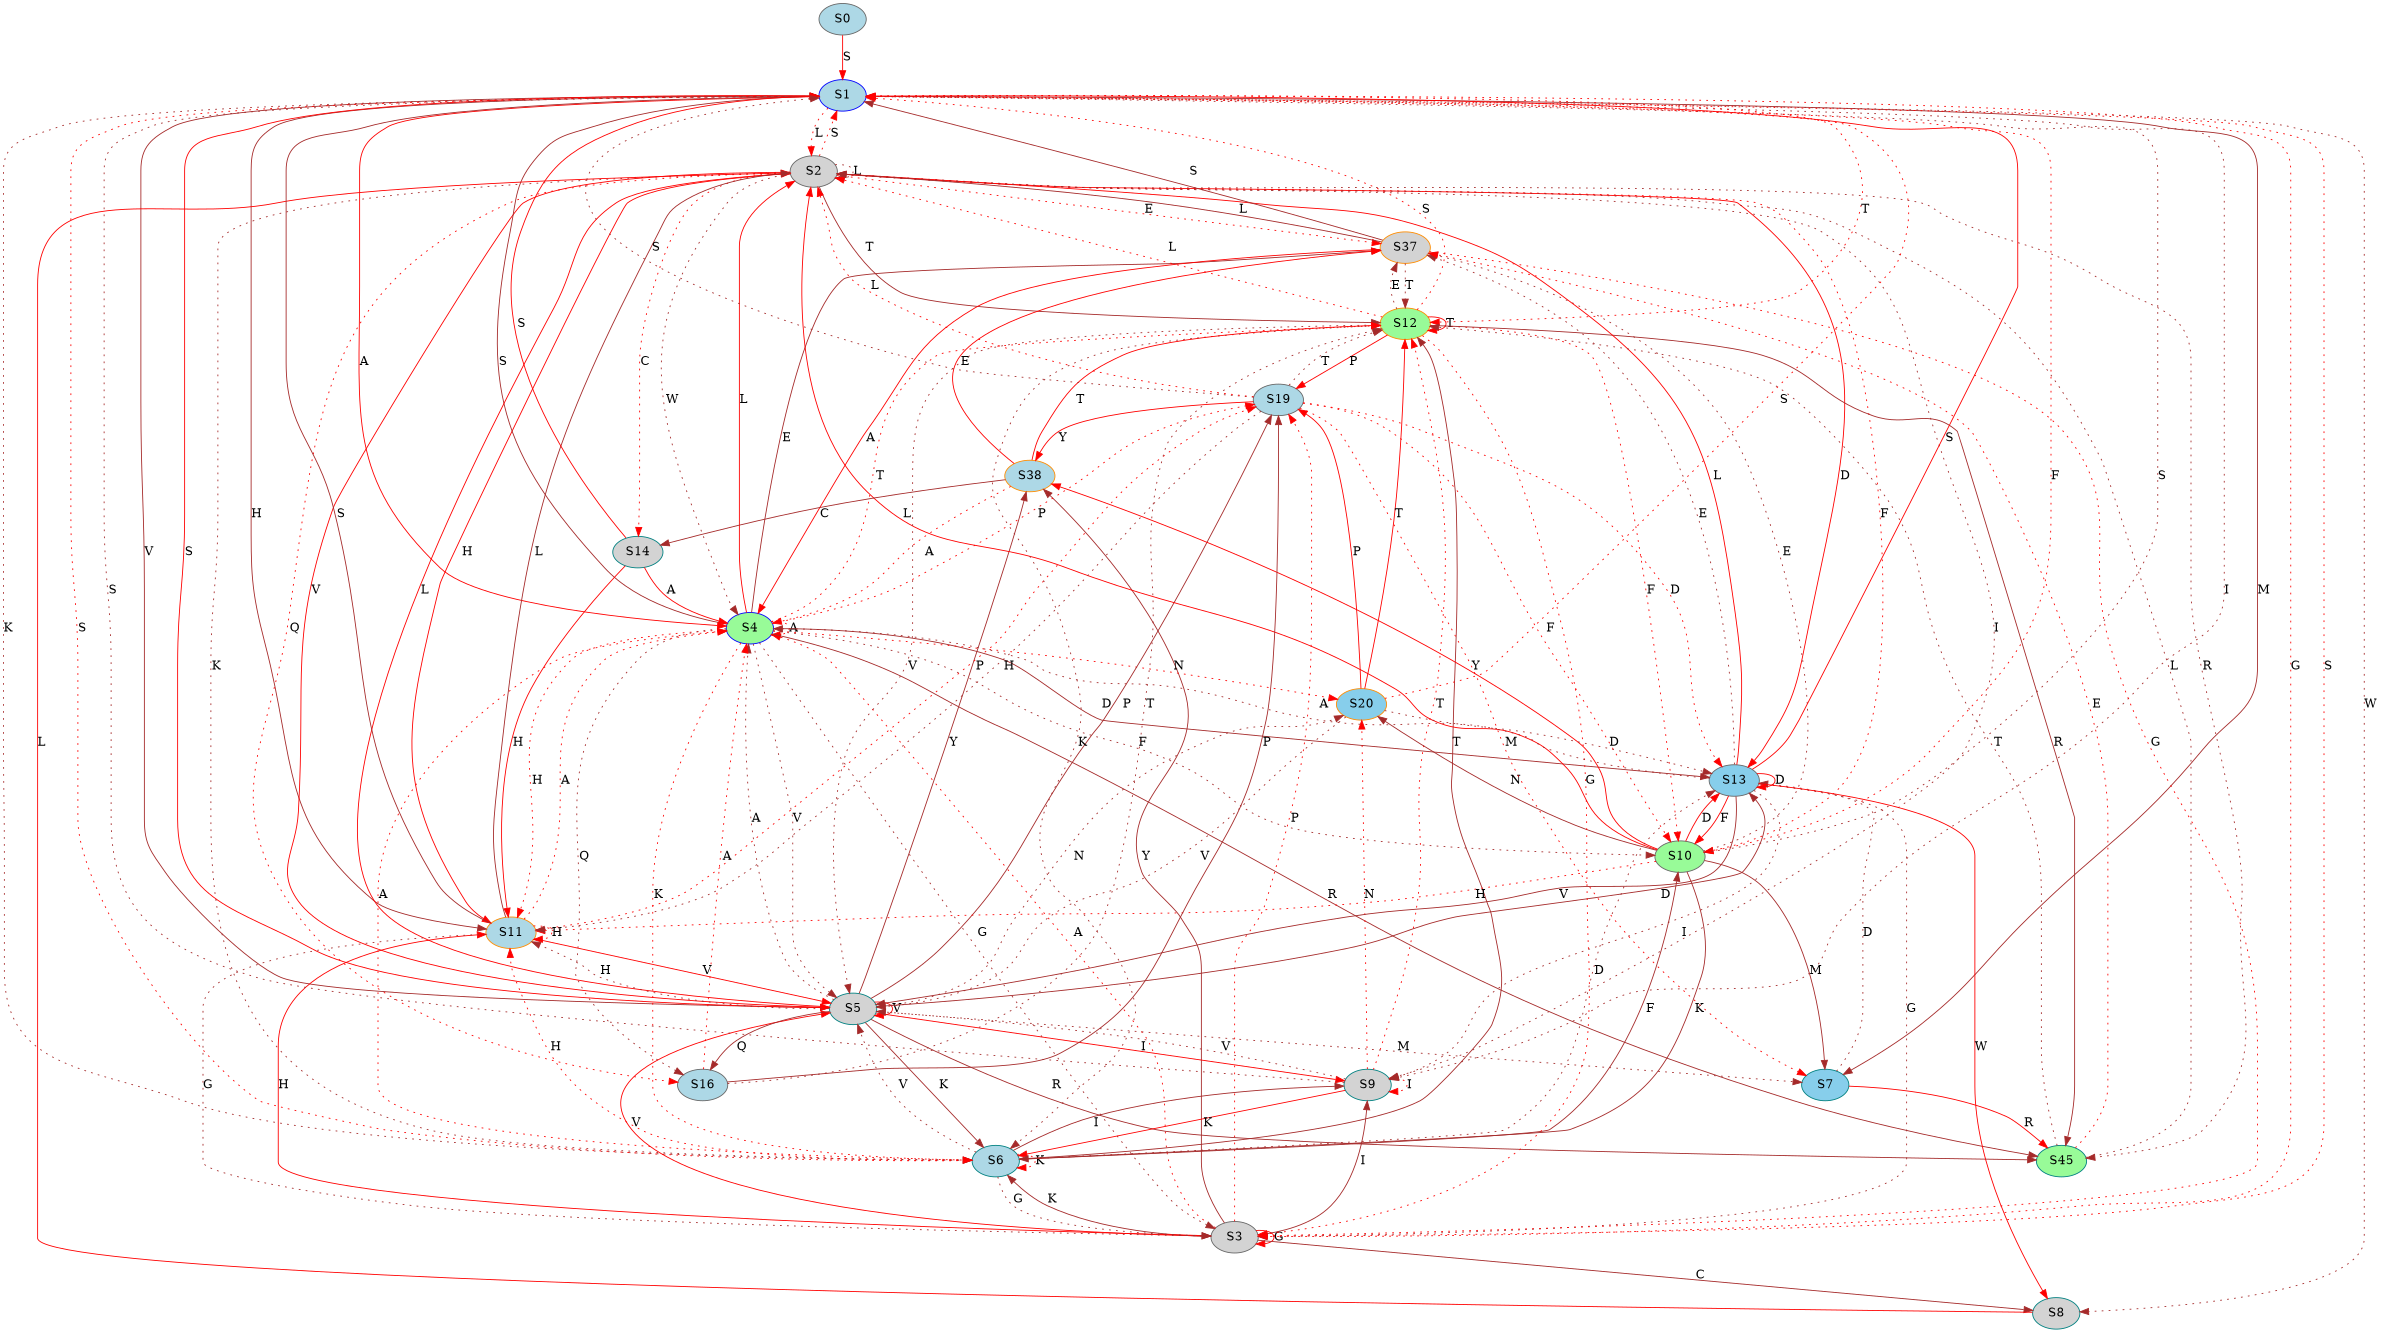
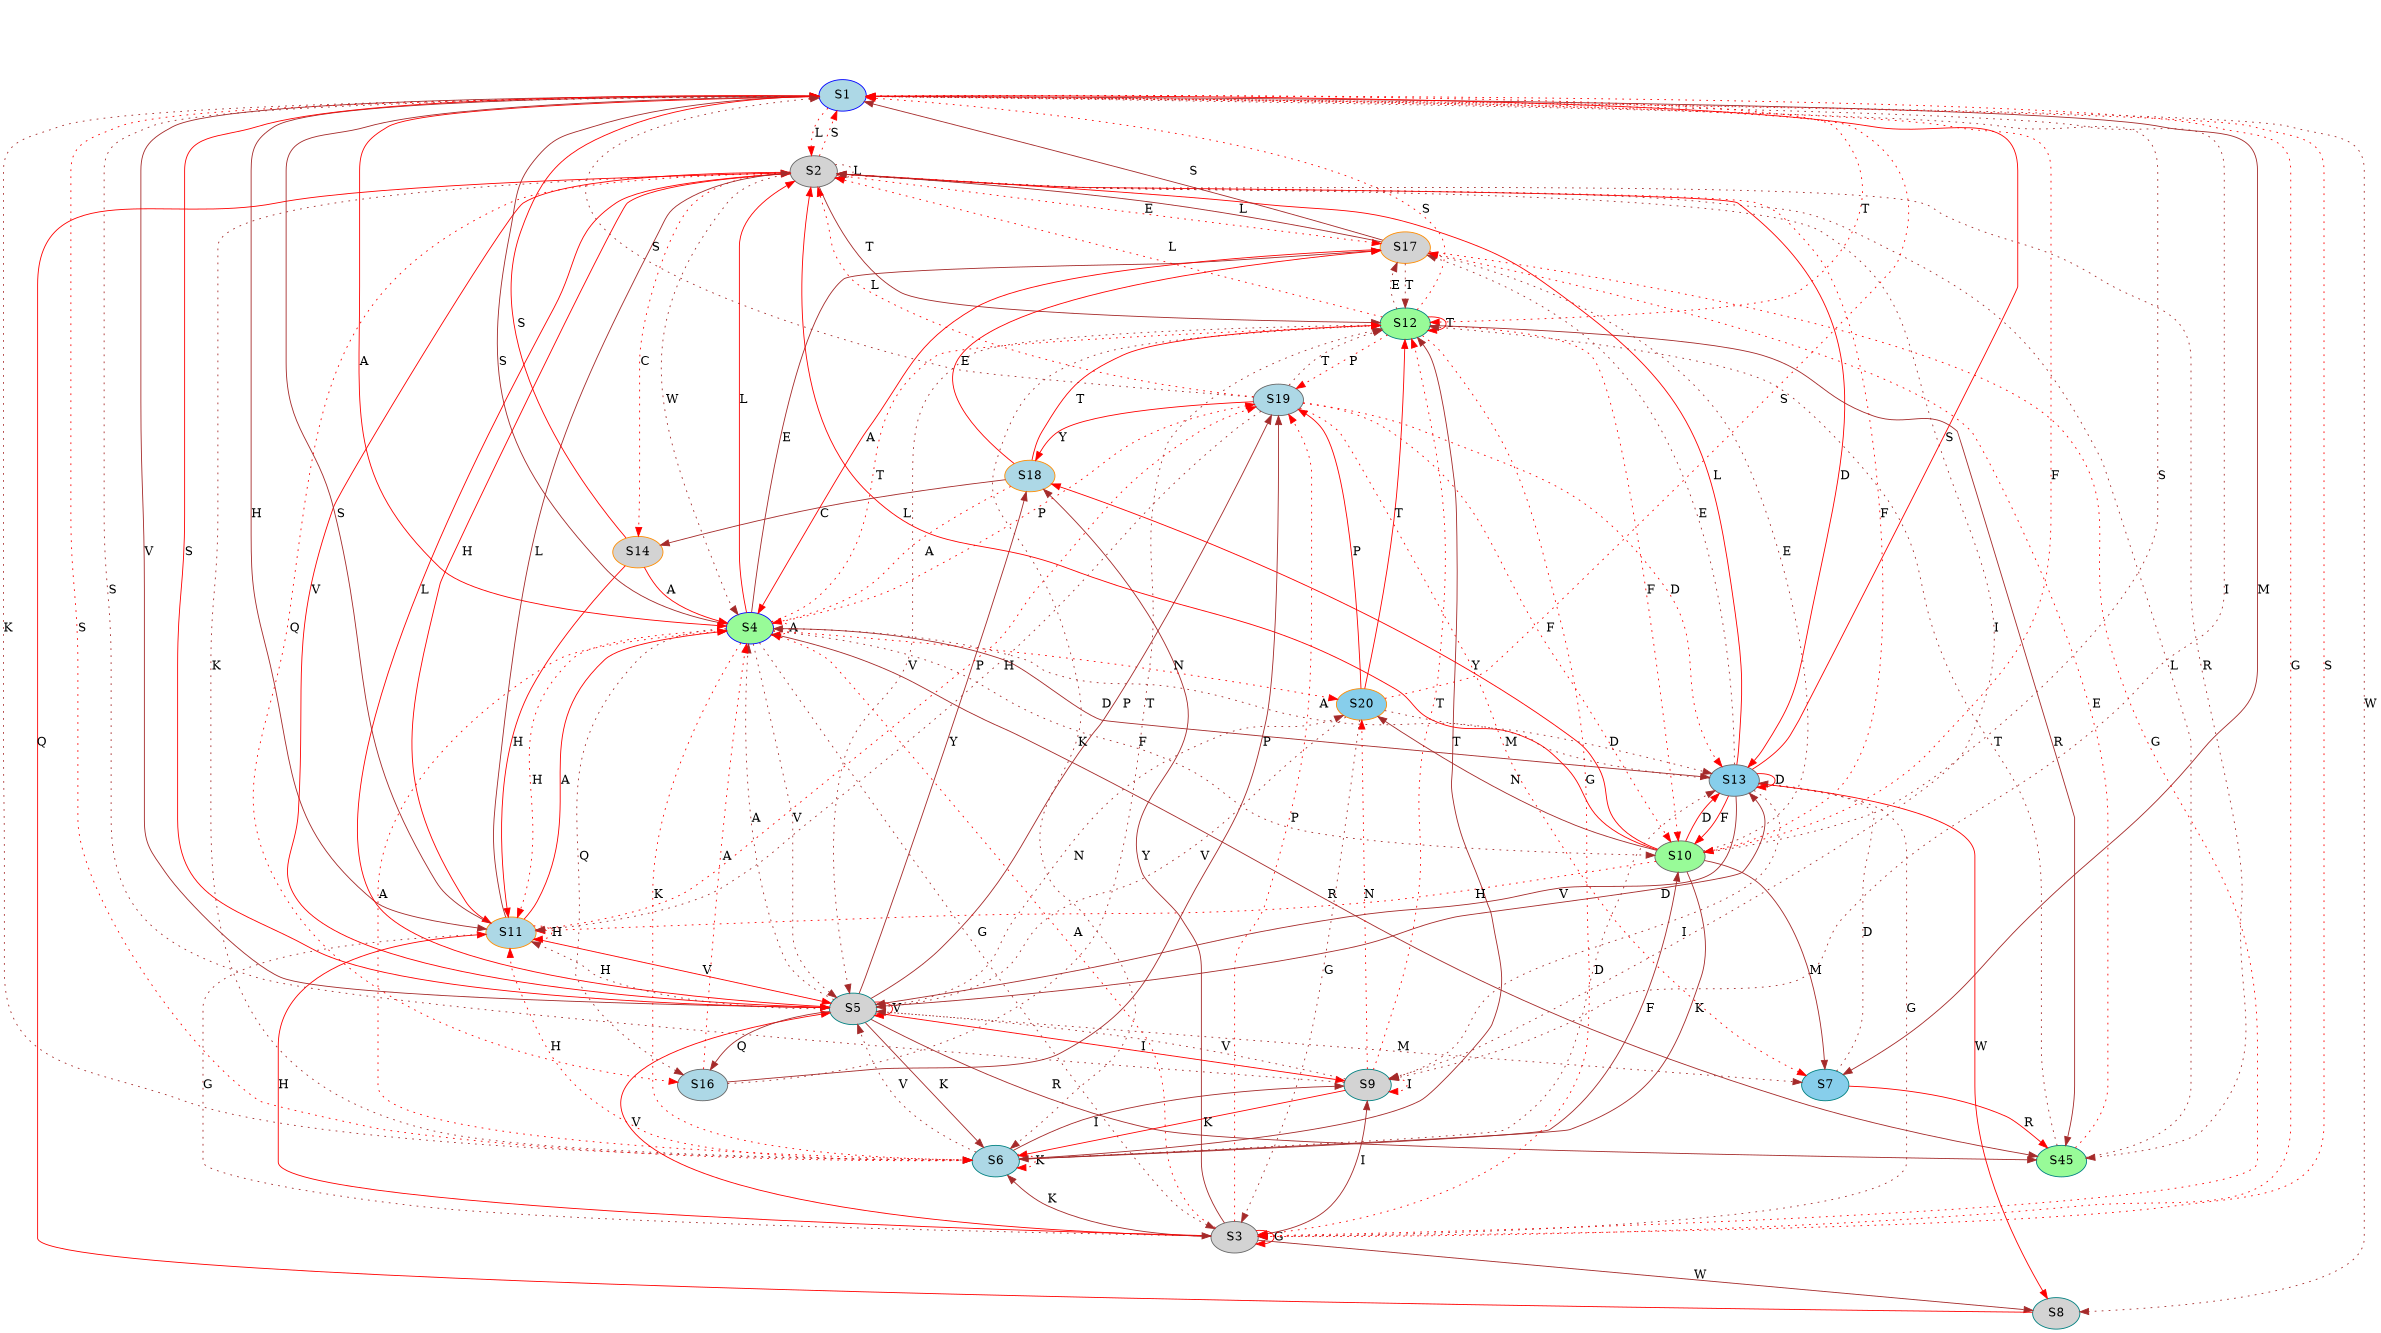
node "S0": removed
node "S37": label "S37" -> "S17"
node "S12": color darkorange -> teal
edge "S12" -> "S19": style solid -> dotted
node "S38": label "S38" -> "S18"
node "S14": color teal -> darkorange
edge "S11" -> "S4": style dotted -> solid
edge "S8" -> "S2": label "L" -> "Q"
edge "S6" -> "S3": now "S20" -> "S3"
edge "S3" -> "S8": label "C" -> "W"
